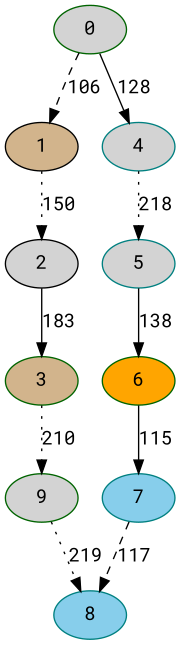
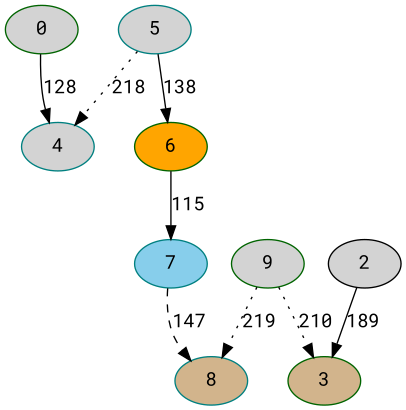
node "1": removed
edge "4" -> "5": reversed
edge "2" -> "3": label "183" -> "189"
edge "3" -> "9": reversed
edge "7" -> "8": label "117" -> "147"
node "8": fillcolor skyblue -> tan
